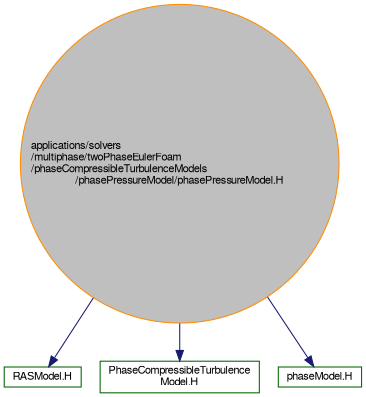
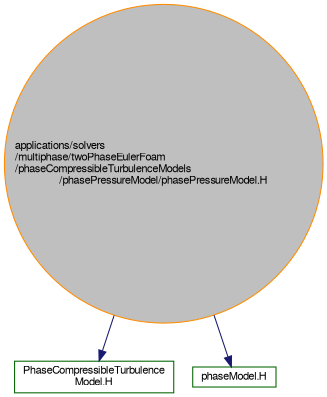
node "RASModel.H": removed
